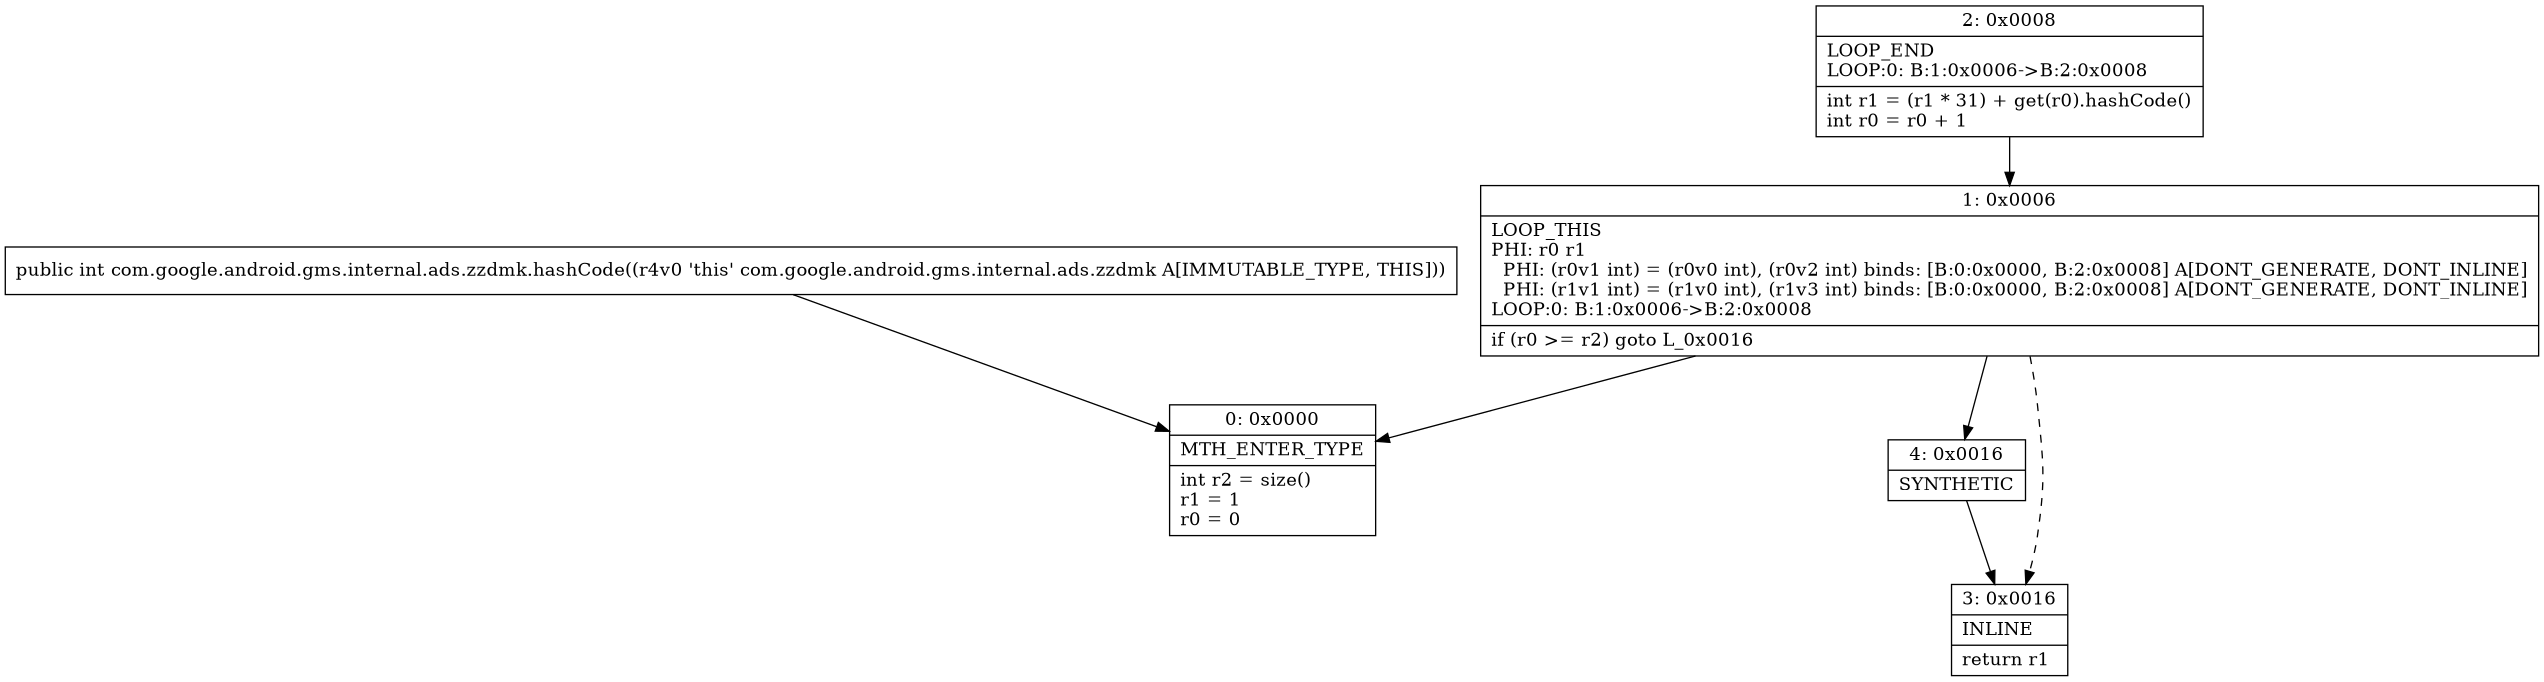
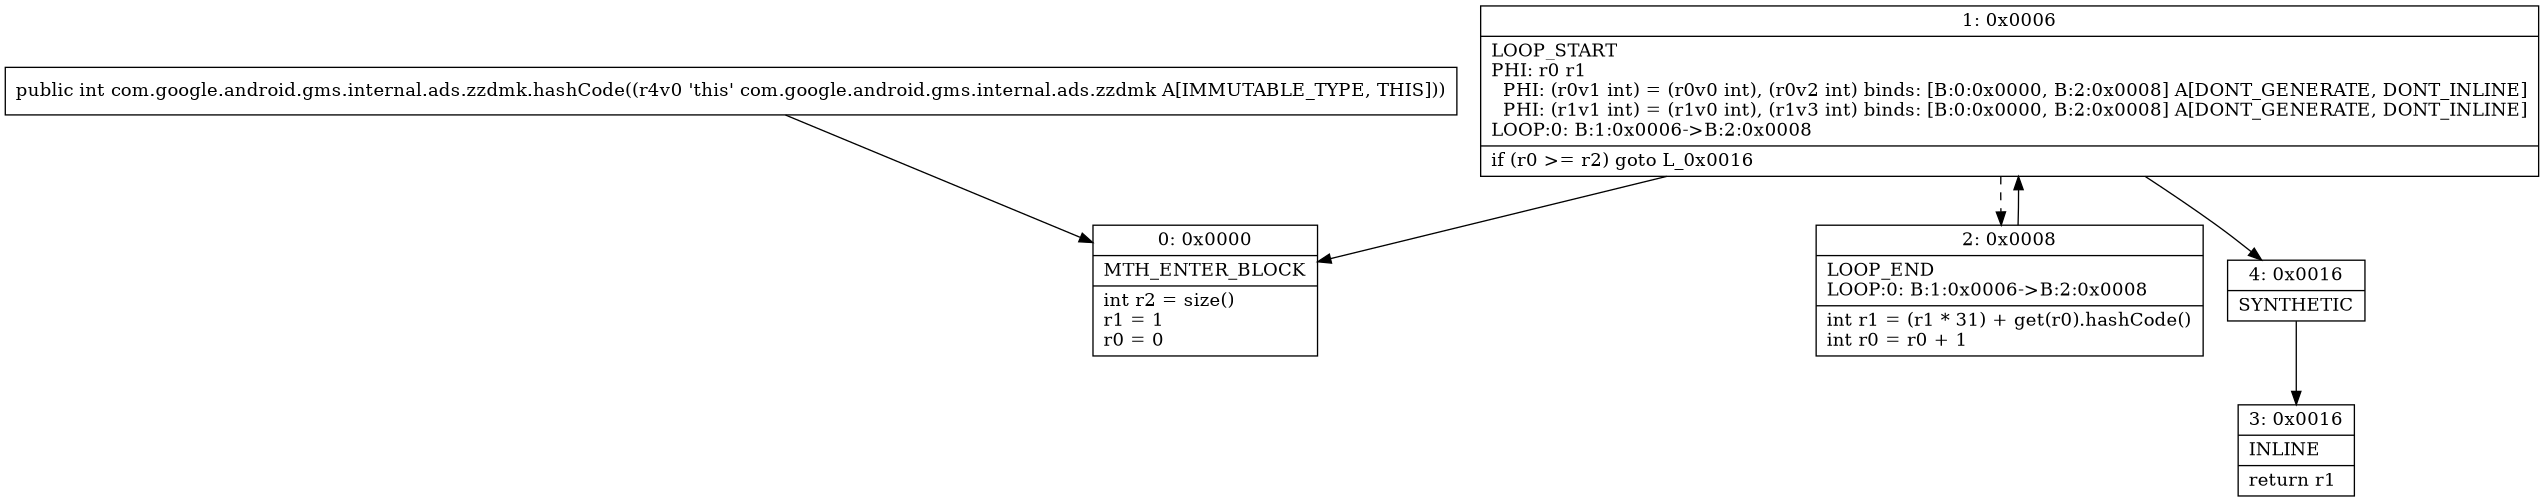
node "1: 0x0006": text "LOOP_THIS" -> "LOOP_START"
node "0: 0x0000": text "MTH_ENTER_TYPE" -> "MTH_ENTER_BLOCK"
edge "1: 0x0006" -> "3: 0x0016": now "1: 0x0006" -> "2: 0x0008"
